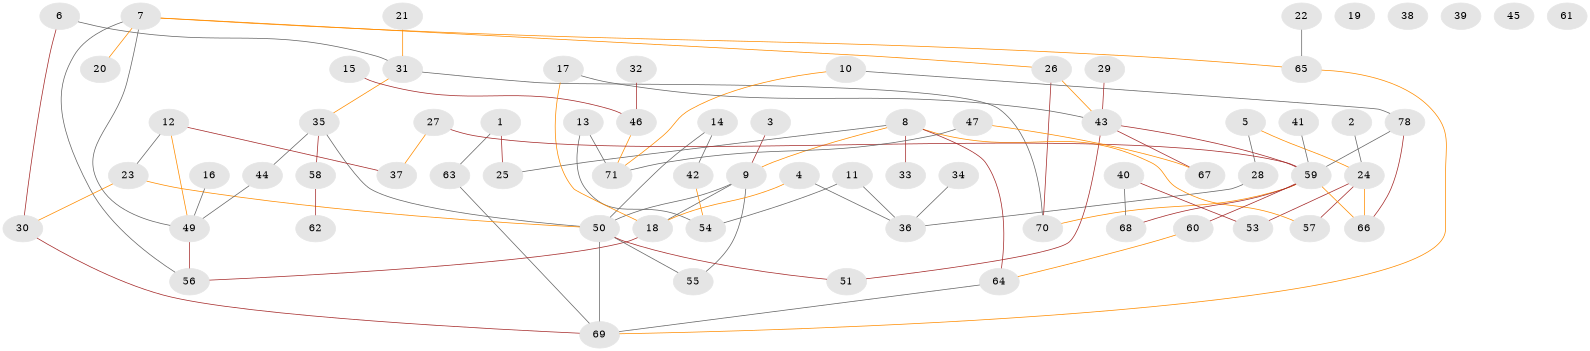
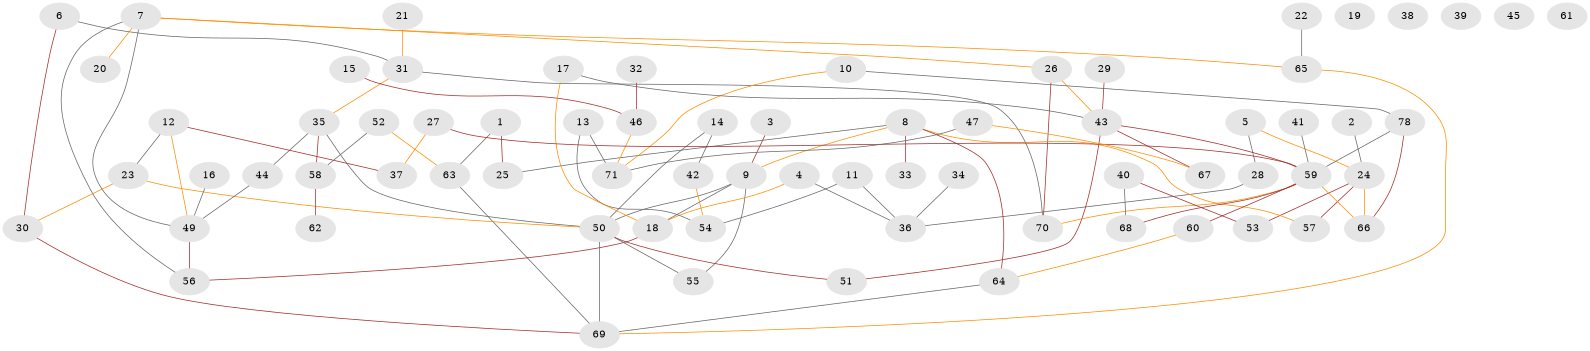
node "52": added
